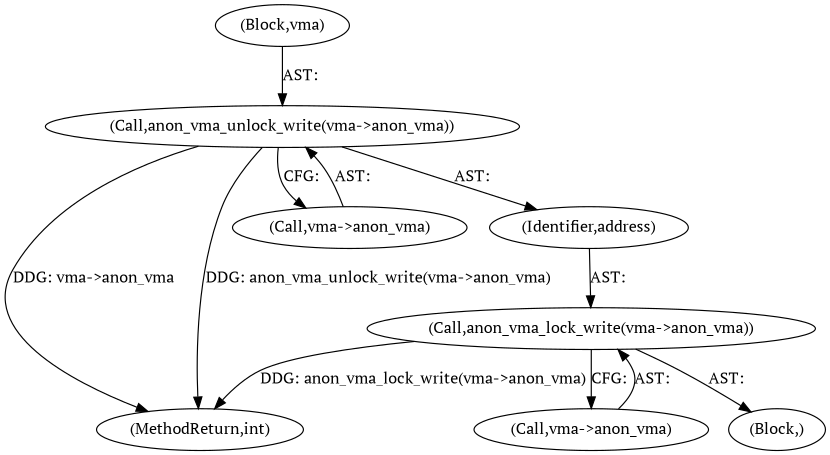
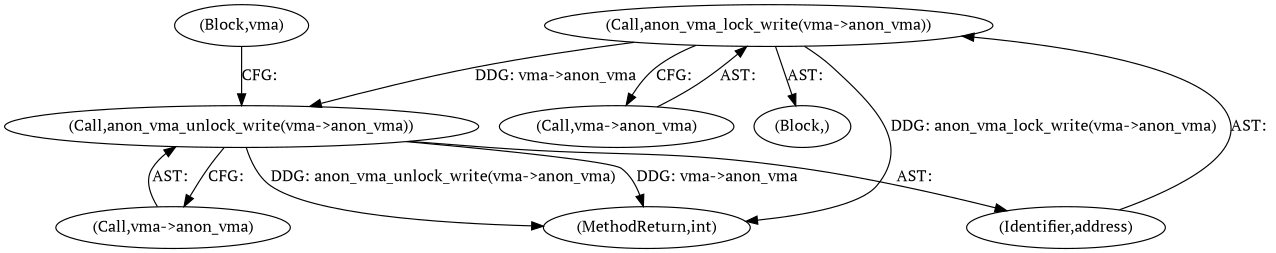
edge "(Call,anon_vma_lock_write(vma->anon_vma))" -> "(Call,anon_vma_unlock_write(vma->anon_vma))": added, label "DDG: vma->anon_vma"
edge "(Block,vma)" -> "(Call,anon_vma_unlock_write(vma->anon_vma))": label "AST: " -> "CFG: "
